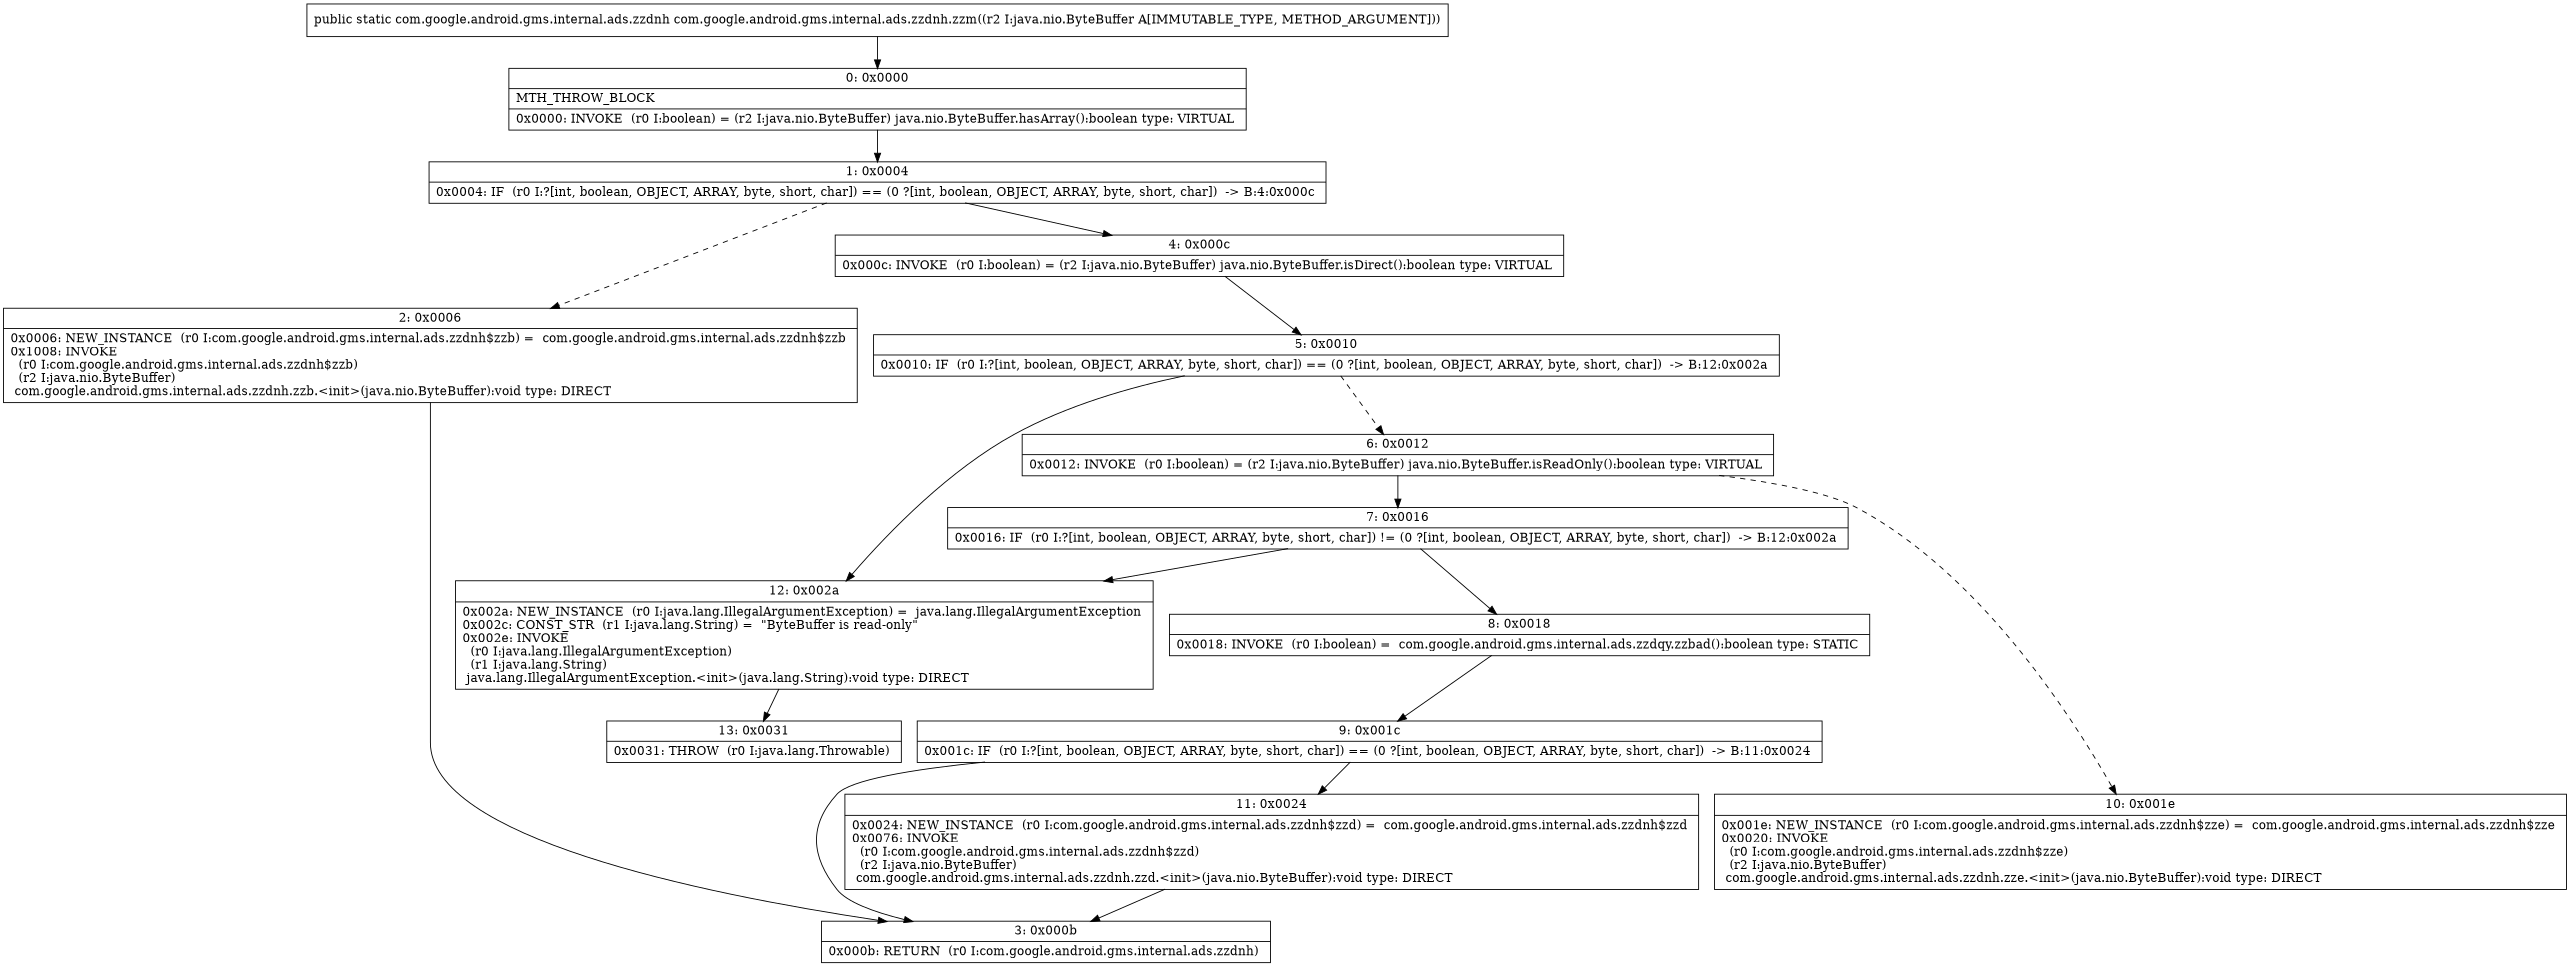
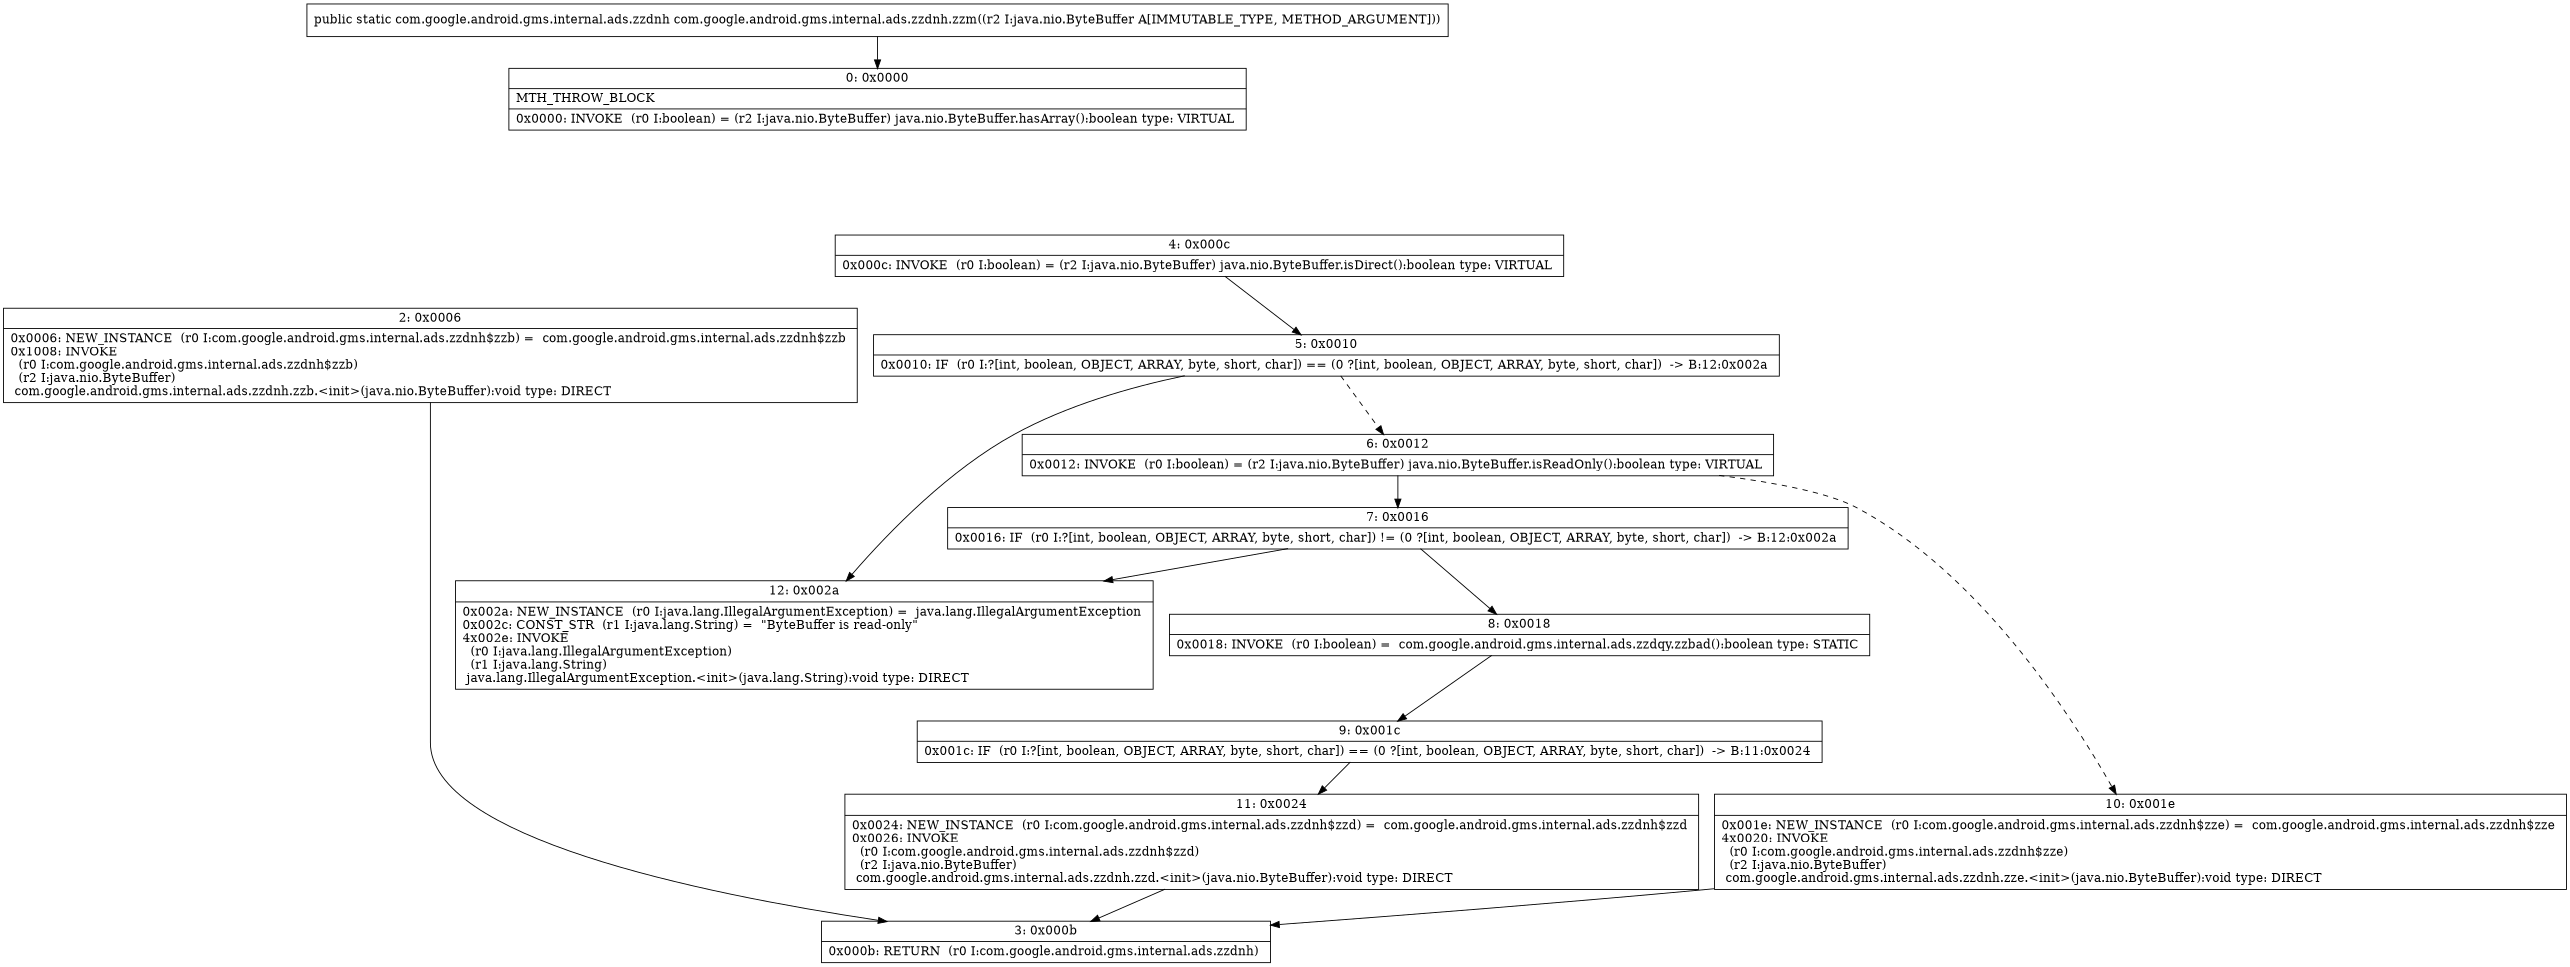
node "1: 0x0004": removed
node "12: 0x002a": text "0x002e: INVOKE" -> "4x002e: INVOKE"
node "13: 0x0031": removed
edge "9: 0x001c" -> "3: 0x000b": now "10: 0x001e" -> "3: 0x000b"
node "11: 0x0024": text "0x0076: INVOKE" -> "0x0026: INVOKE"
node "10: 0x001e": text "0x0020: INVOKE" -> "4x0020: INVOKE"
